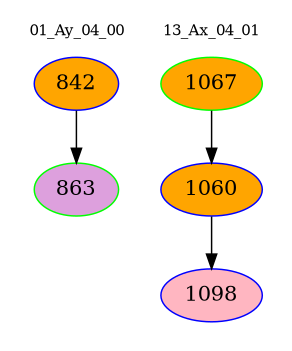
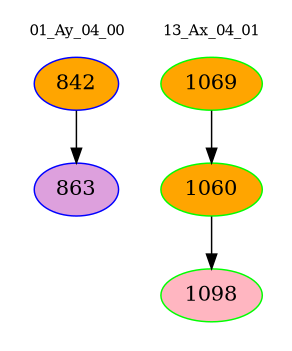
node "1067": label "1067" -> "1069"
node "863": color green -> blue
node "1060": color blue -> green
node "1098": color blue -> green
